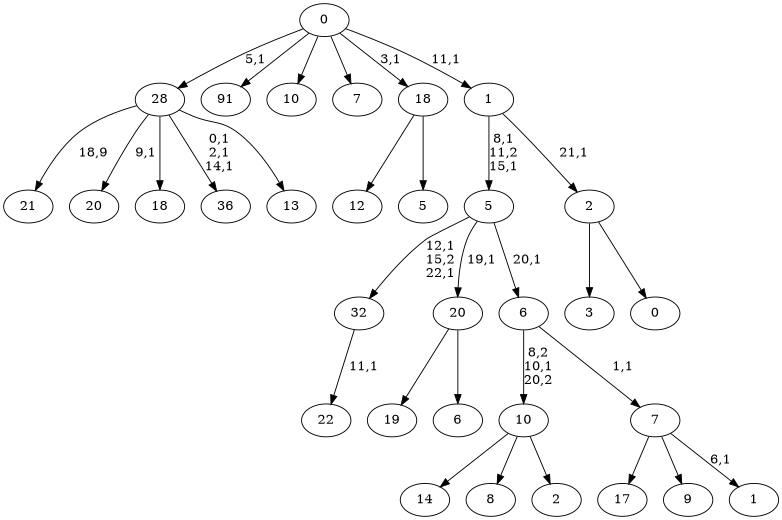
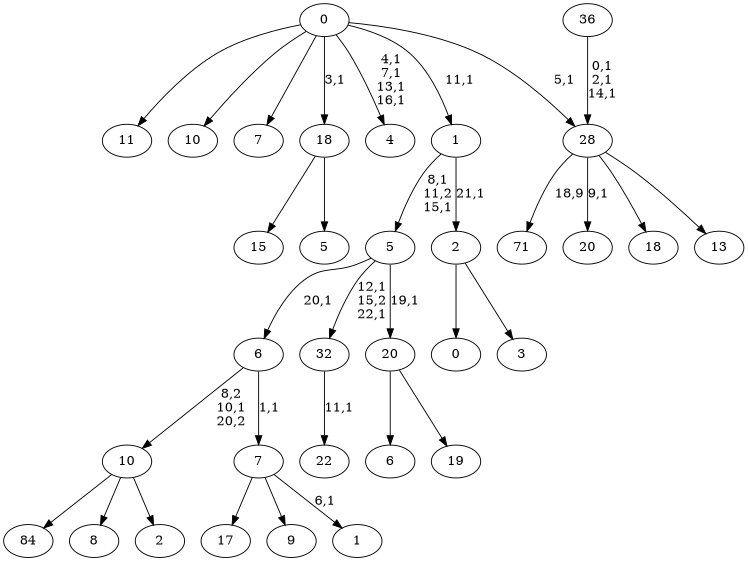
node "91": label "91" -> "11"
node "4": added
edge "28" -> "36": reversed
node "21": label "21" -> "71"
node "12": label "12" -> "15"
node "14": label "14" -> "84"
